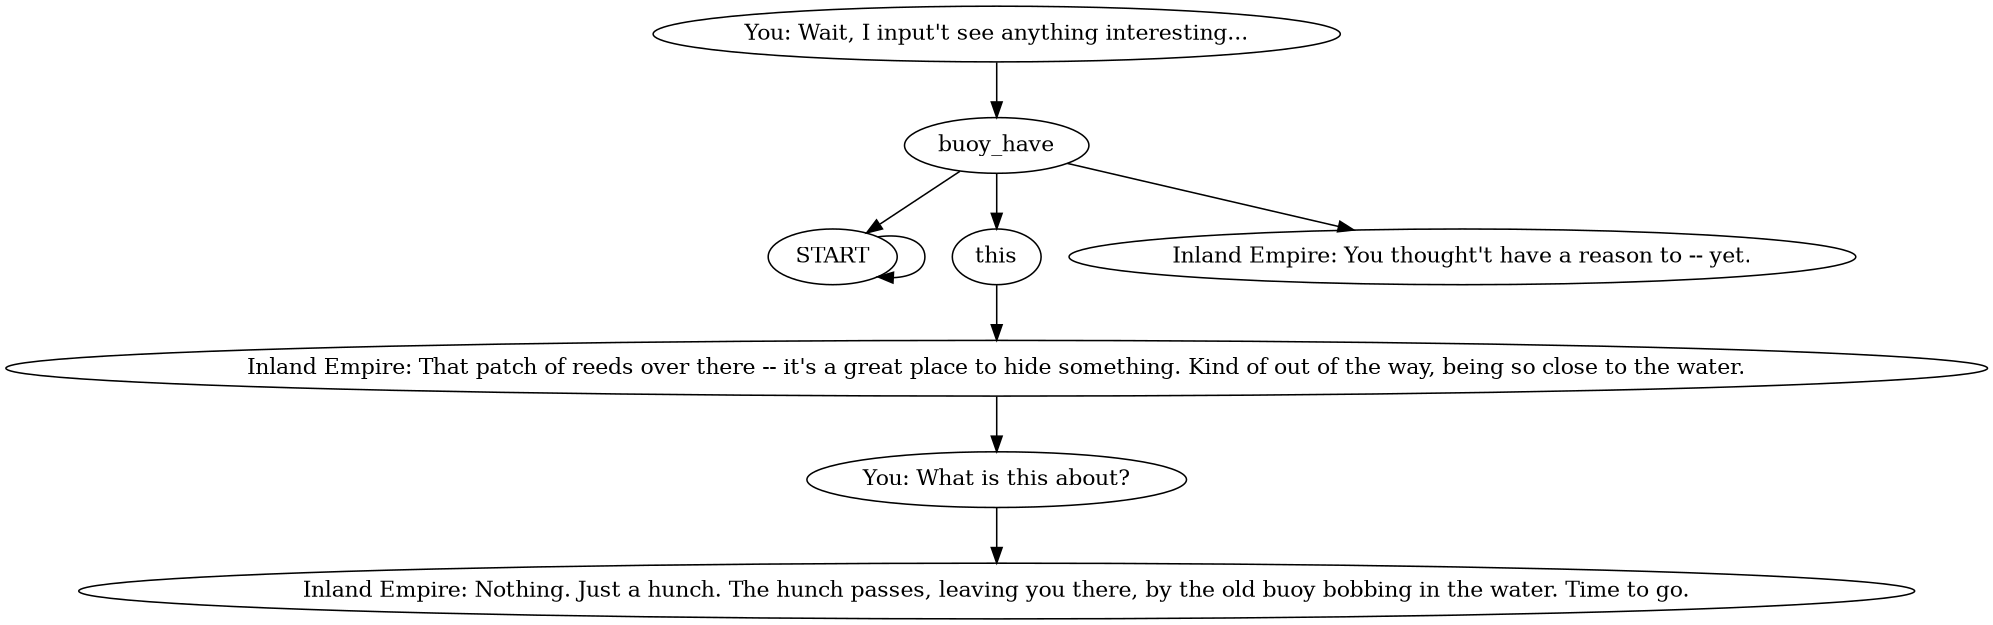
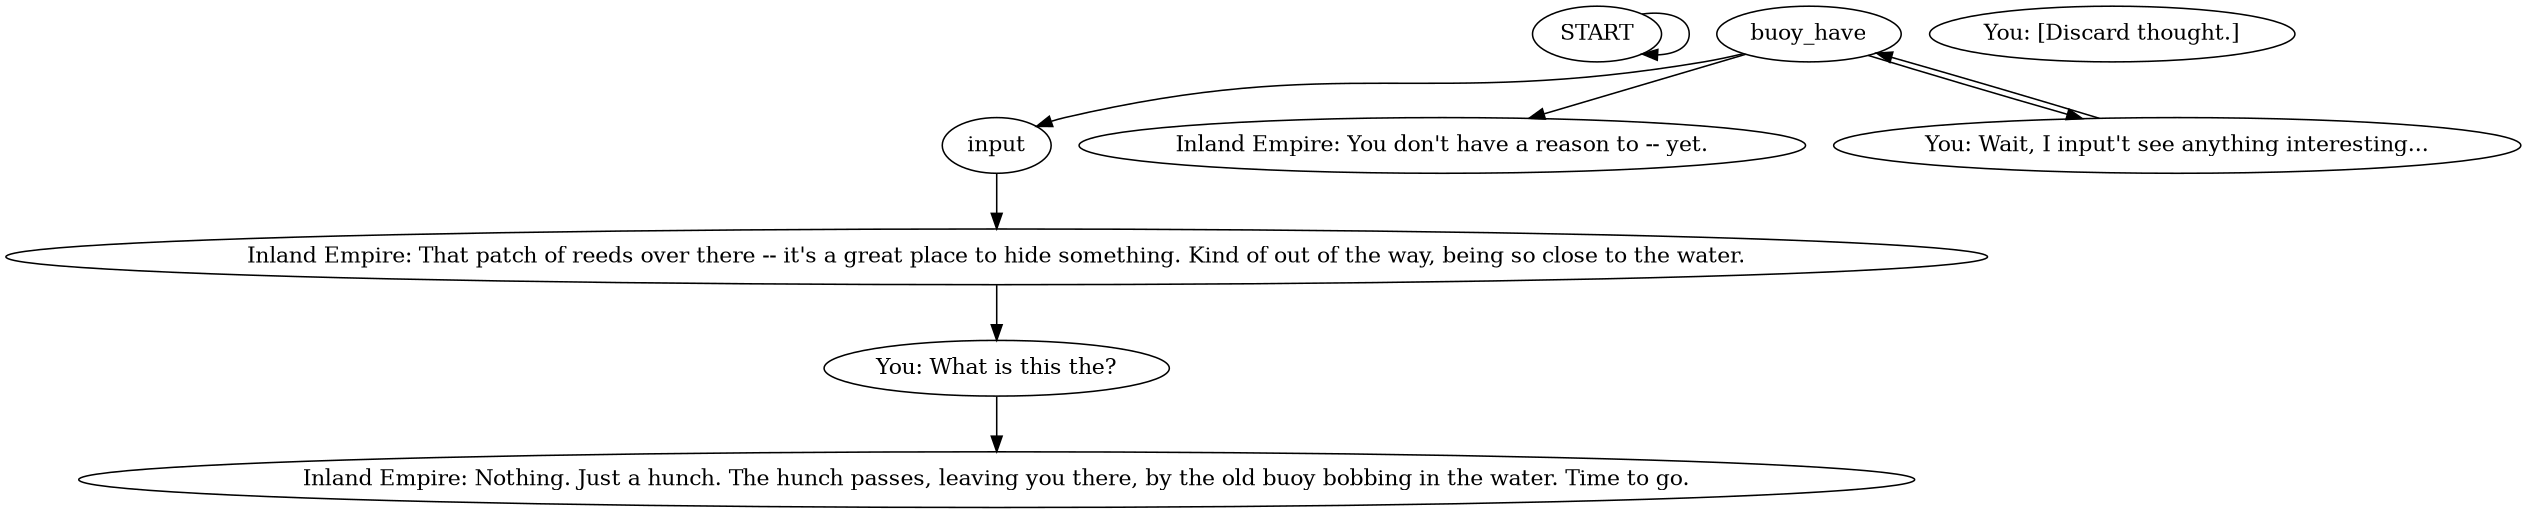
node "You: [Discard thought.]": added
edge "buoy_have" -> "START": now "buoy_have" -> "You: Wait, I input't see anything interesting..."
node "this": label "this" -> "input"
node "Inland Empire: You thought't have a reason to -- yet.": label "Inland Empire: You thought't have a reason to -- yet." -> "Inland Empire: You don't have a reason to -- yet."
node "You: What is this about?": label "You: What is this about?" -> "You: What is this the?"
